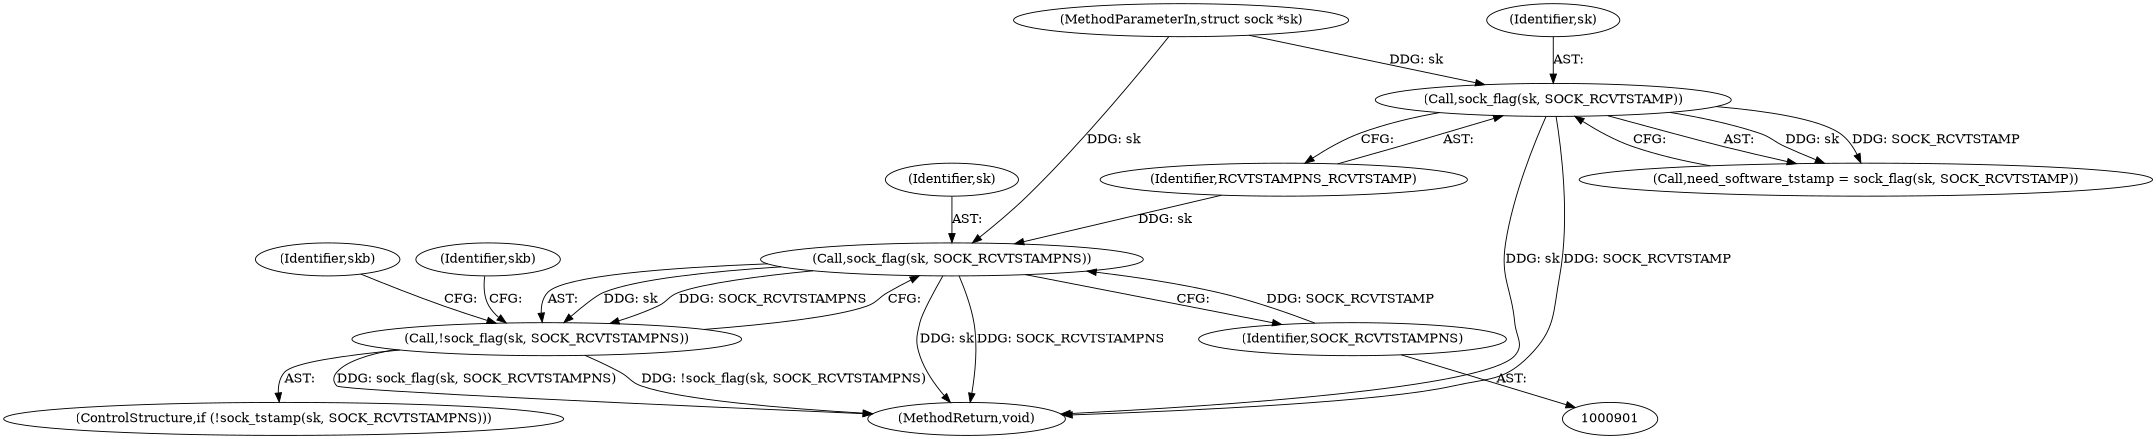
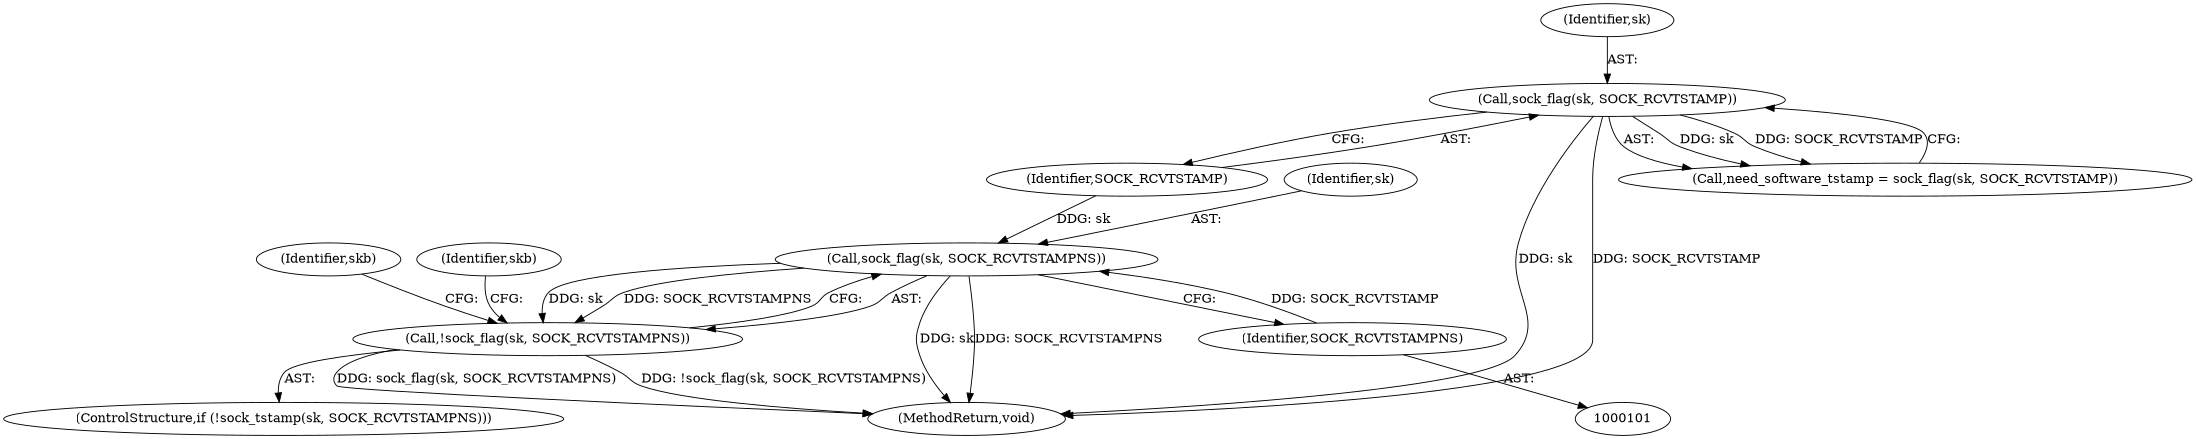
node "(MethodParameterIn,struct sock *sk)": removed
node "(Identifier,RCVTSTAMPNS_RCVTSTAMP)": label "(Identifier,RCVTSTAMPNS_RCVTSTAMP)" -> "(Identifier,SOCK_RCVTSTAMP)"
node "1000901": label "1000901" -> "1000101"
